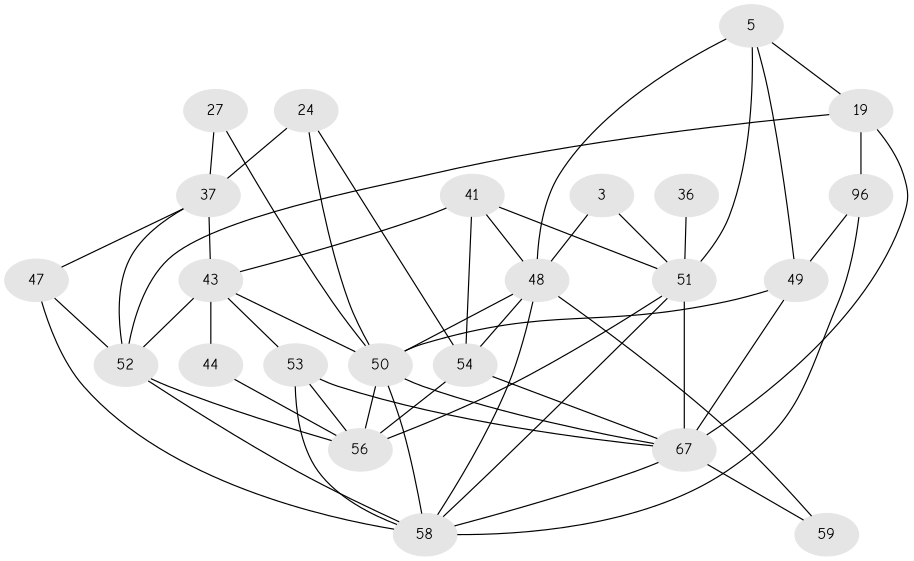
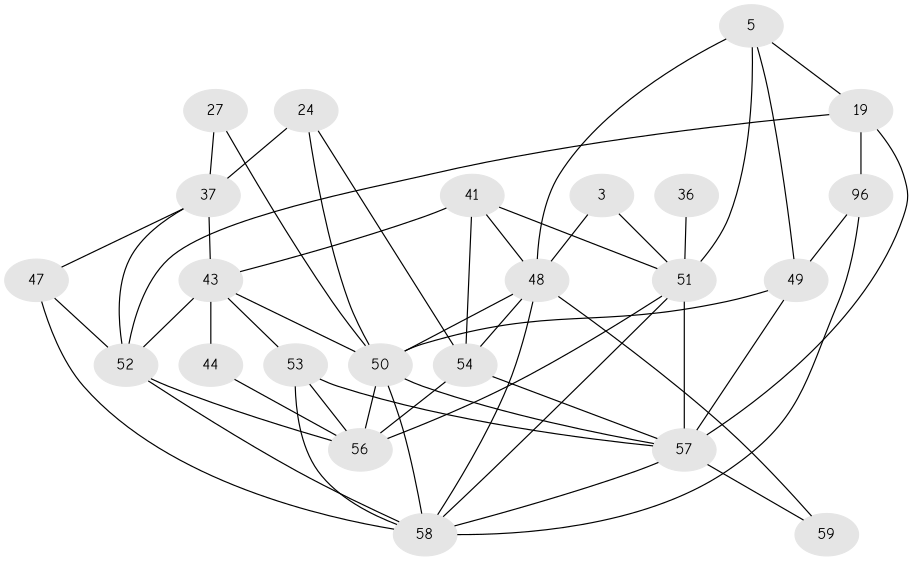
node "67": label "67" -> "57"
